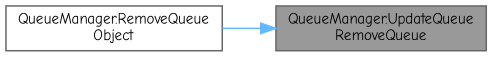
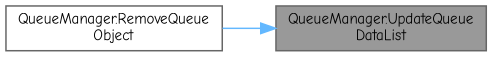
node "QueueManager.UpdateQueue RemoveQueue": label "QueueManager.UpdateQueue RemoveQueue" -> "QueueManager.UpdateQueue DataList"
